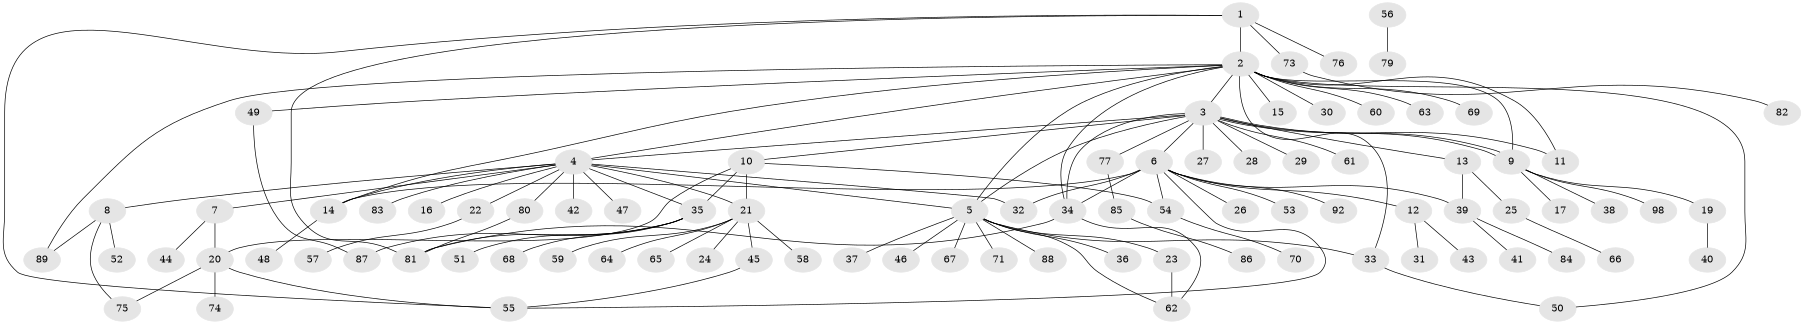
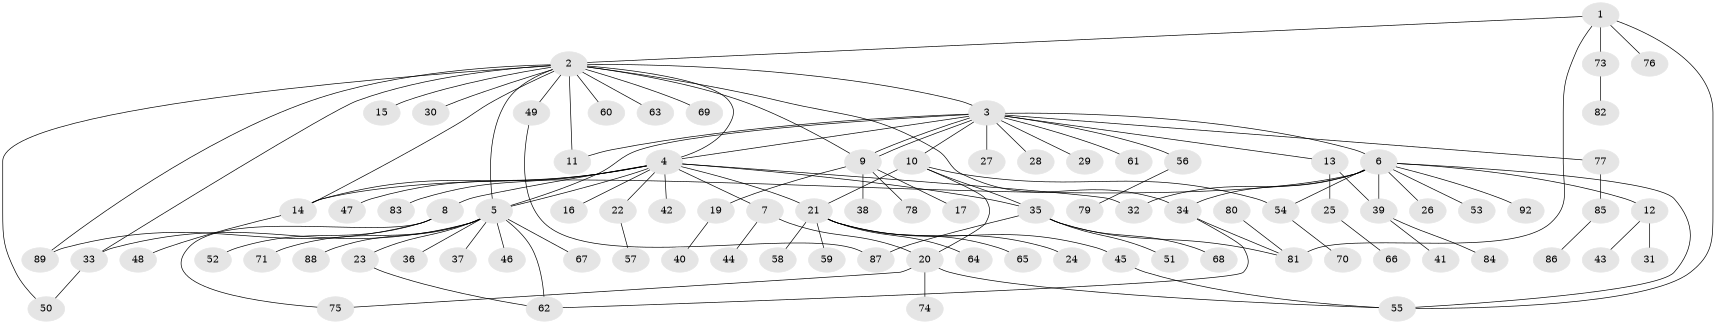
edge "3" -- "34": now "3" -- "56"
edge "4" -- "80": removed
node "98": label "98" -> "78"
